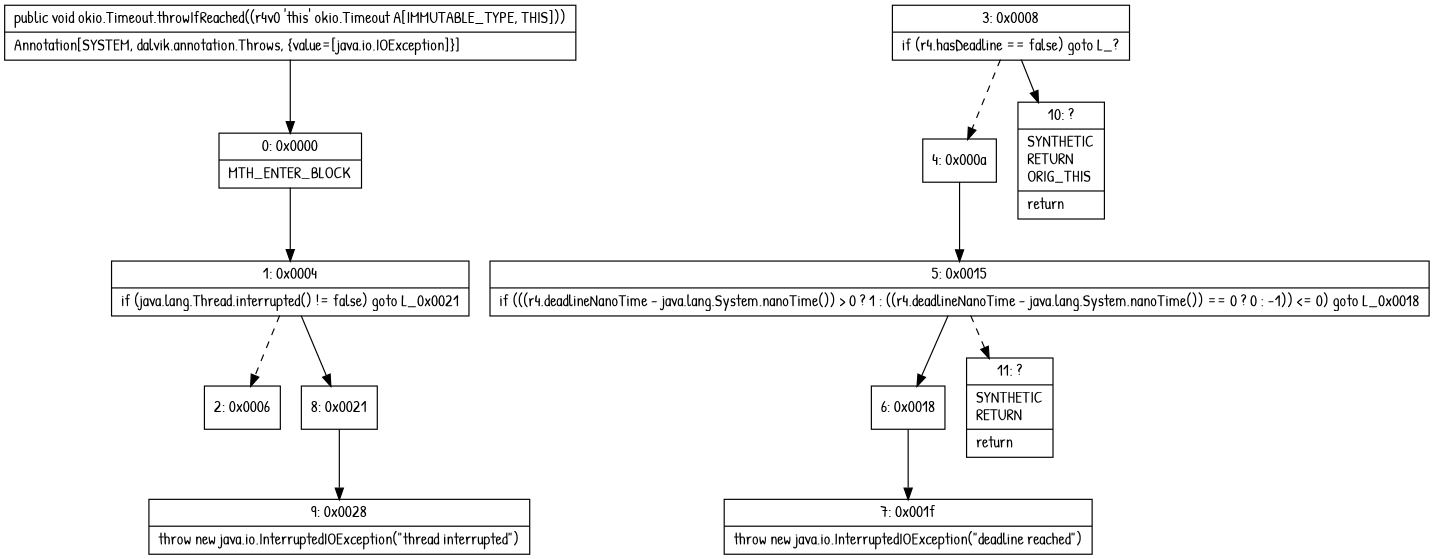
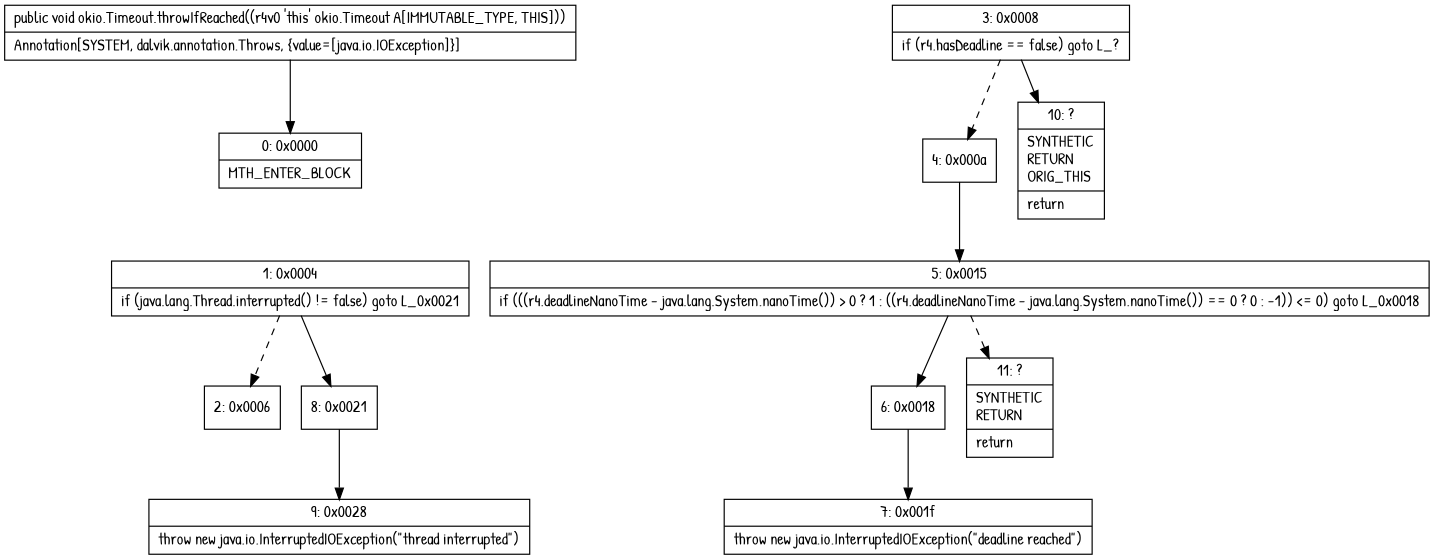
edge "0: 0x0000" -> "1: 0x0004": removed
